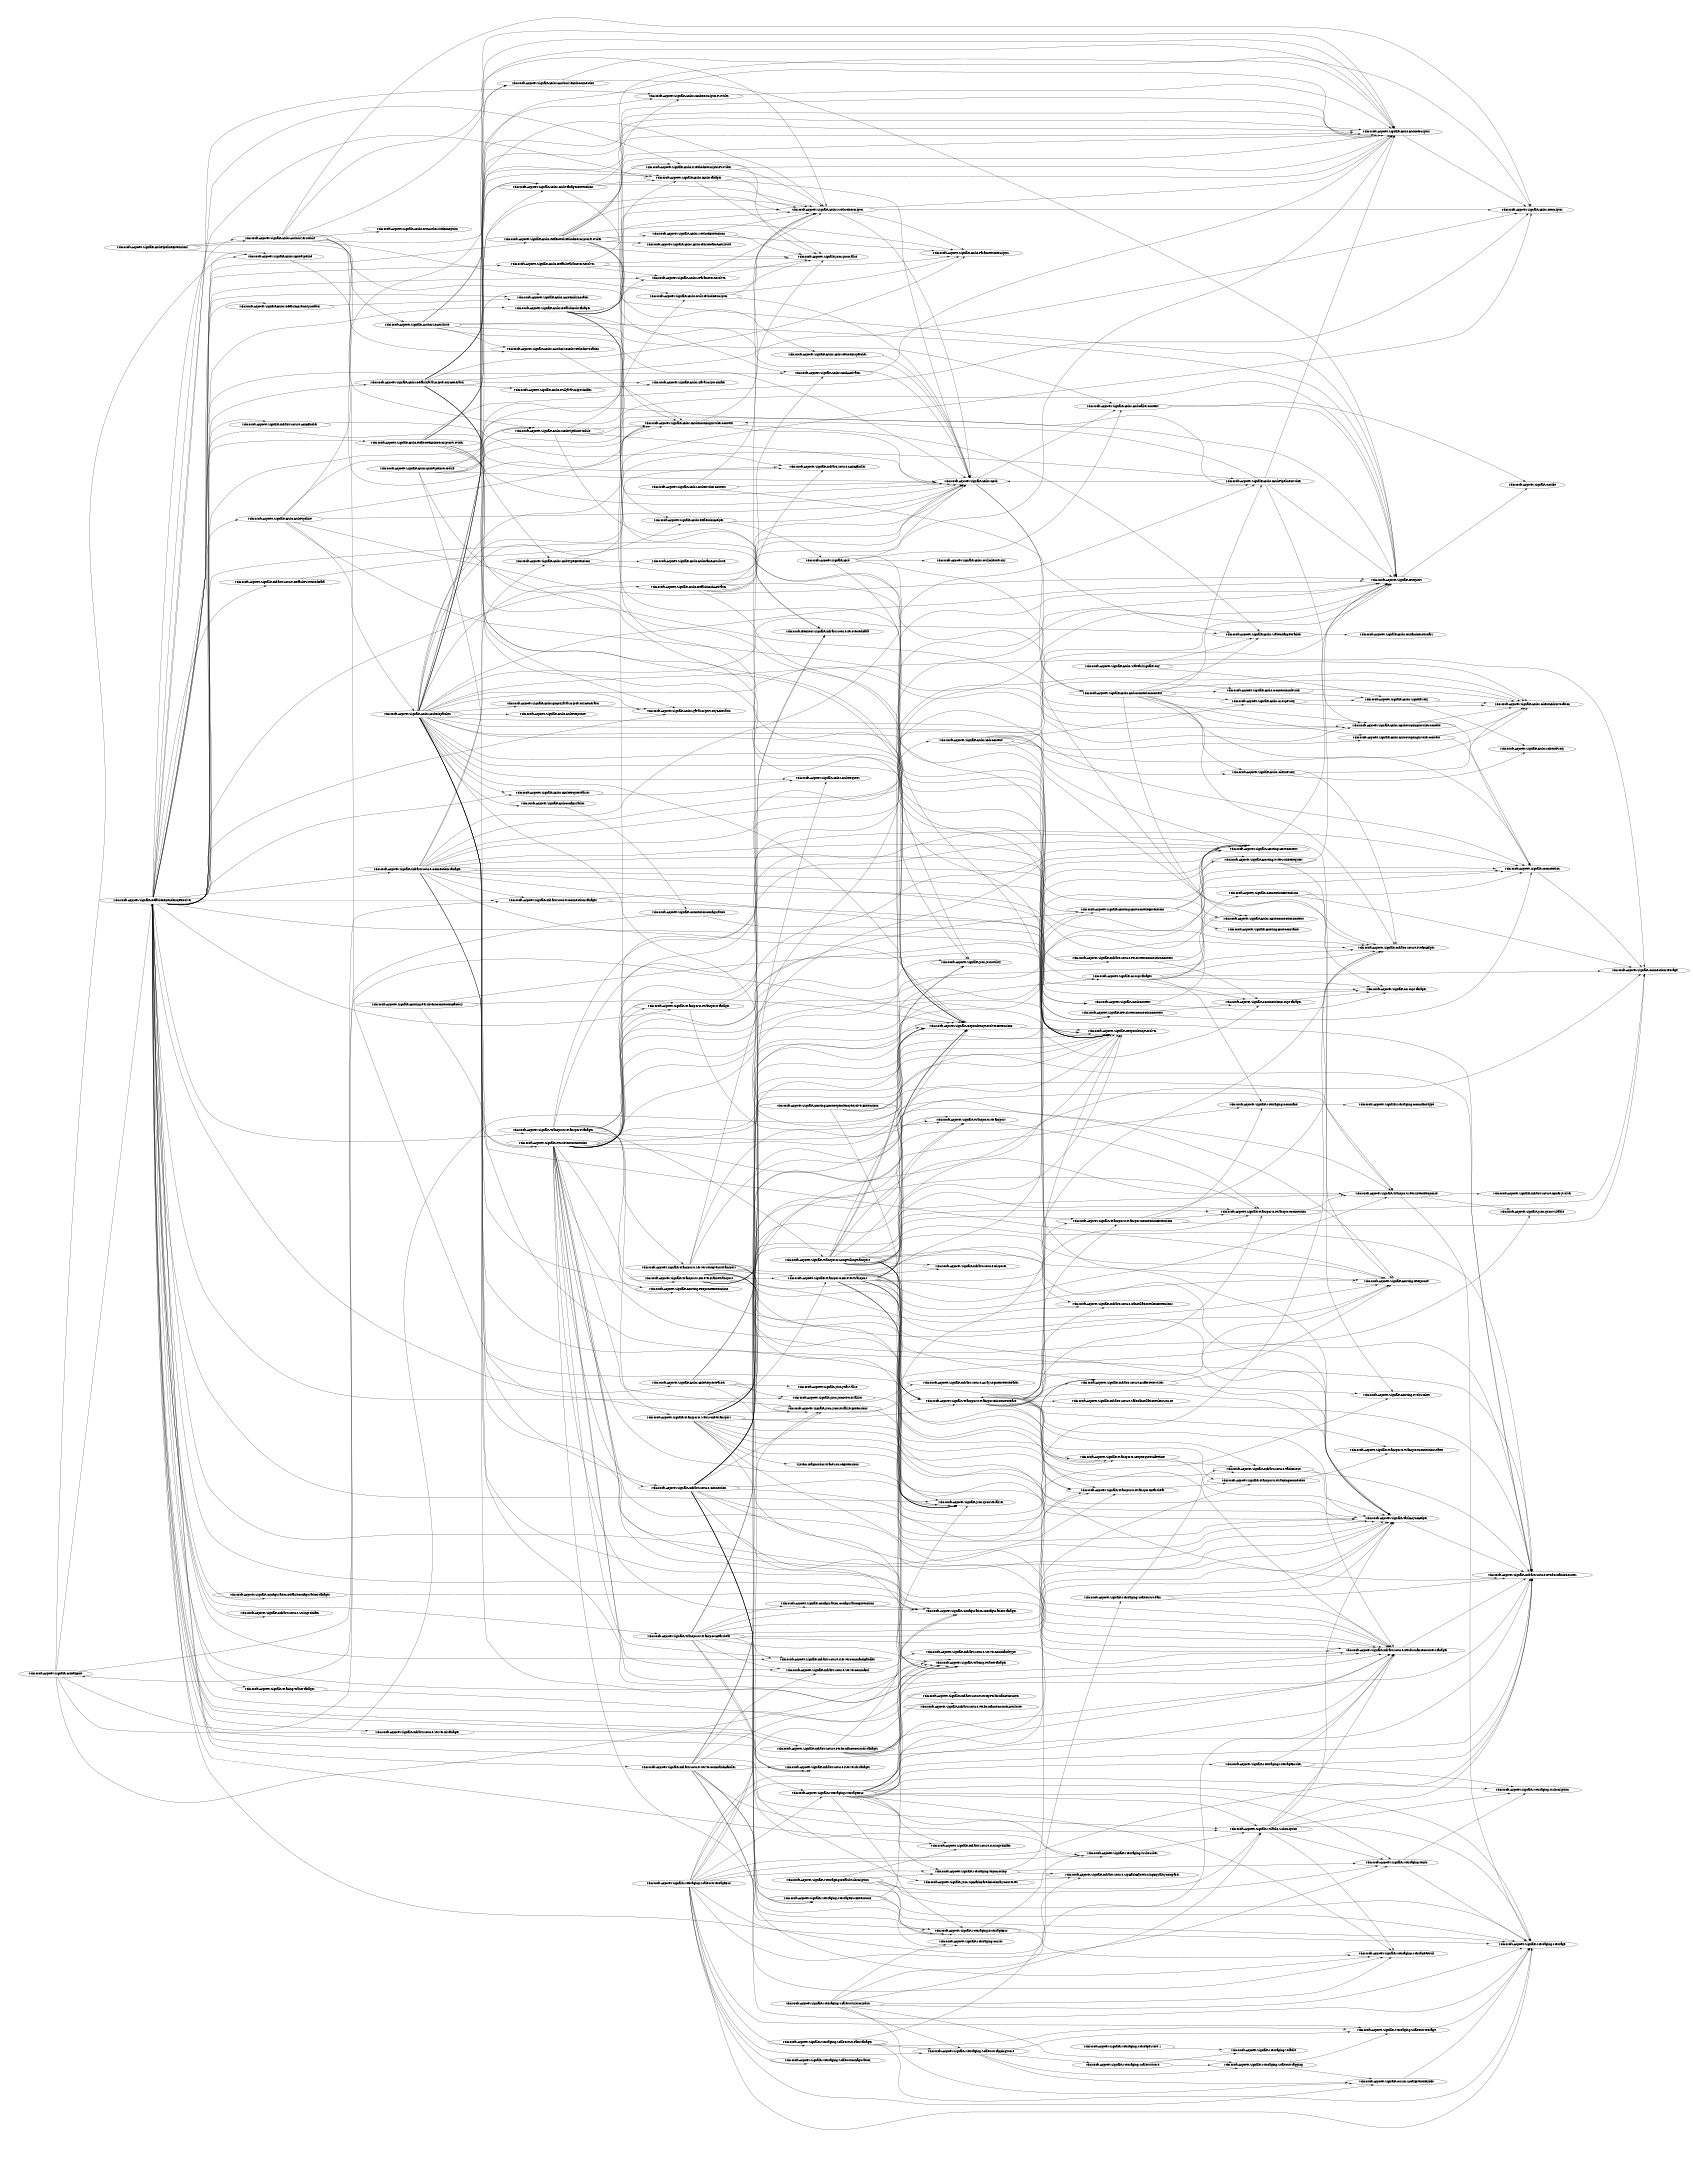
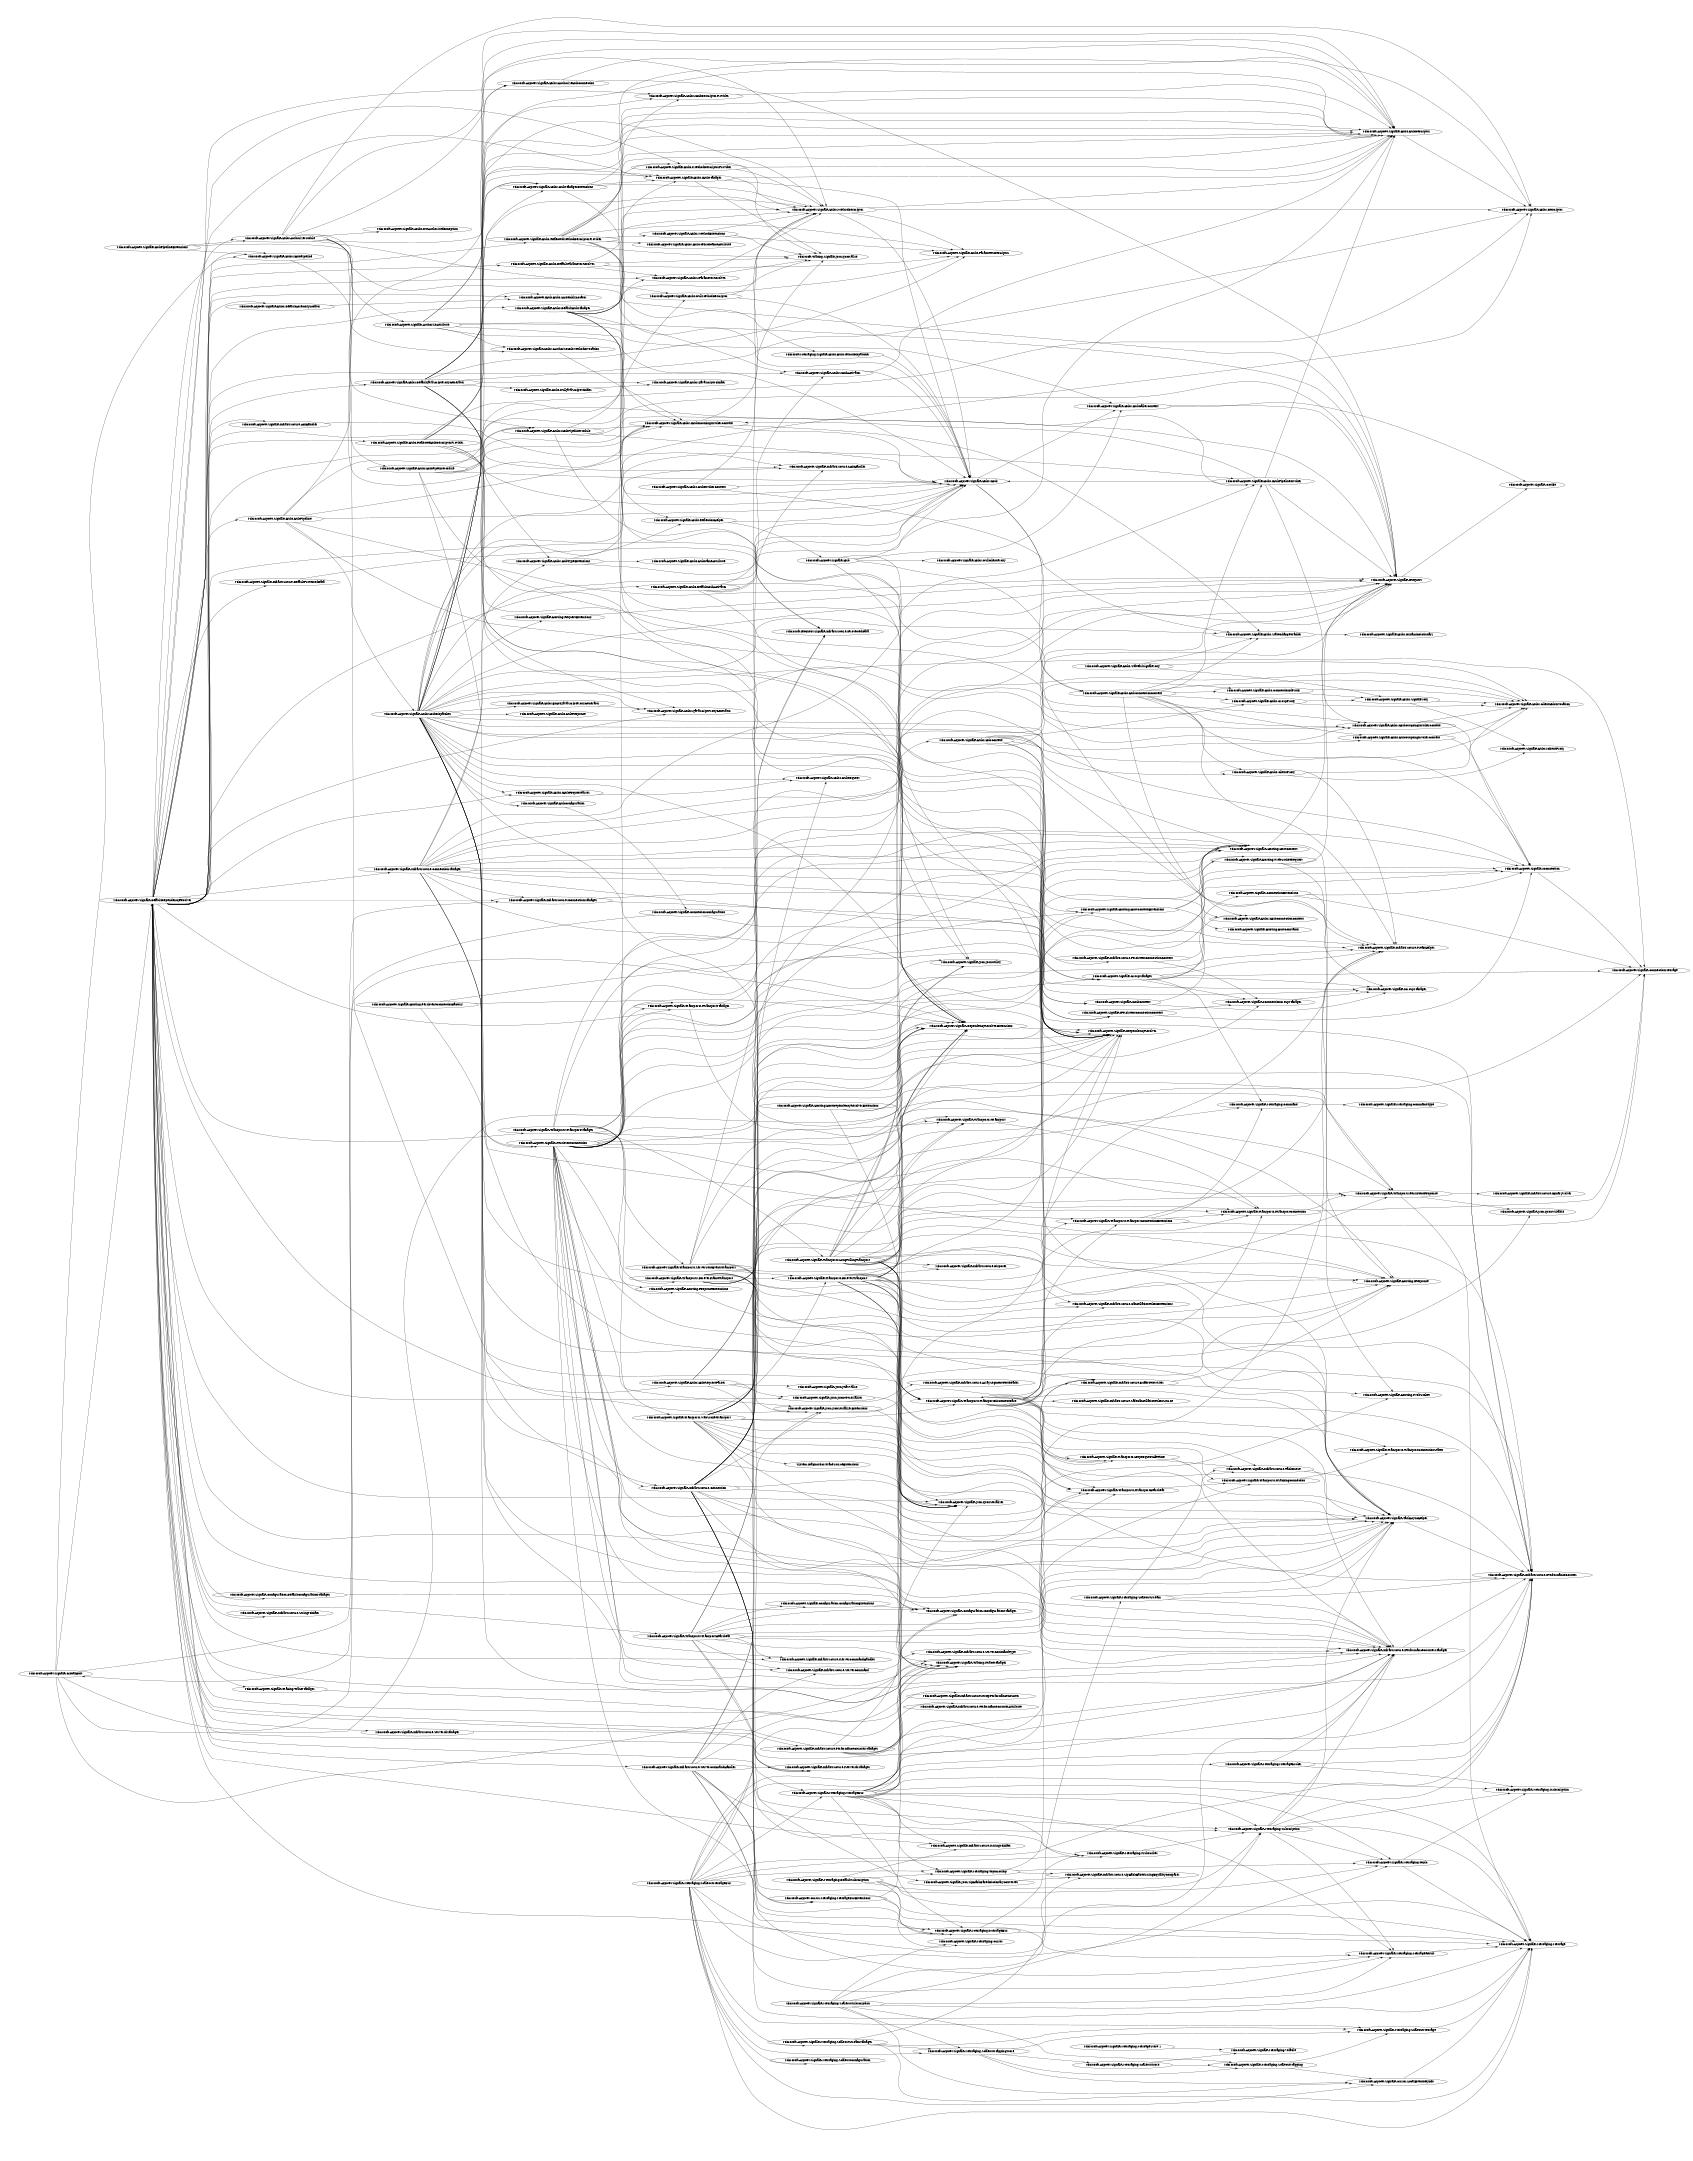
node "Microsoft.AspNet.SignalR.Json.IJsonValue": label "Microsoft.AspNet.SignalR.Json.IJsonValue" -> "Microsoft.Tracing.SignalR.Json.IJsonValue"
node "Microsoft.AspNet.SignalR.Hubs.IAssemblyLocator": label "Microsoft.AspNet.SignalR.Hubs.IAssemblyLocator" -> "Microsoft.AspNet.IHub.Hubs.IAssemblyLocator"
edge "Microsoft.AspNet.SignalR.Hubs.AuthorizeModule" -> "Microsoft.AspNet.SignalR.Hubs.HubPipelineModule": added
node "Microsoft.AspNet.SignalR.Hubs.HubMethodDispatcher": label "Microsoft.AspNet.SignalR.Hubs.HubMethodDispatcher" -> "Microsoft.Messaging.SignalR.Hubs.HubMethodDispatcher"
node "Microsoft.AspNet.SignalR.Hosting.RequestExtensions": added
edge "Microsoft.AspNet.SignalR.Hubs.HubContext" -> "Microsoft.AspNet.SignalR.GroupManager": added
edge "Microsoft.AspNet.SignalR.DefaultDependencyResolver" -> "Microsoft.AspNet.SignalR.IDependencyResolver": removed
node "Microsoft.AspNet.SignalR.Volatile.Subscription": label "Microsoft.AspNet.SignalR.Volatile.Subscription" -> "Microsoft.AspNet.SignalR.Messaging.Subscription"
node "Microsoft.AspNet.SignalR.Messaging.MessageBusExtensions": label "Microsoft.AspNet.SignalR.Messaging.MessageBusExtensions" -> "Microsoft.AspNet.Cursor.Messaging.MessageBusExtensions"
edge "Microsoft.AspNet.SignalR.Messaging.MessageResult" -> "Microsoft.AspNet.SignalR.Messaging.Message": added
